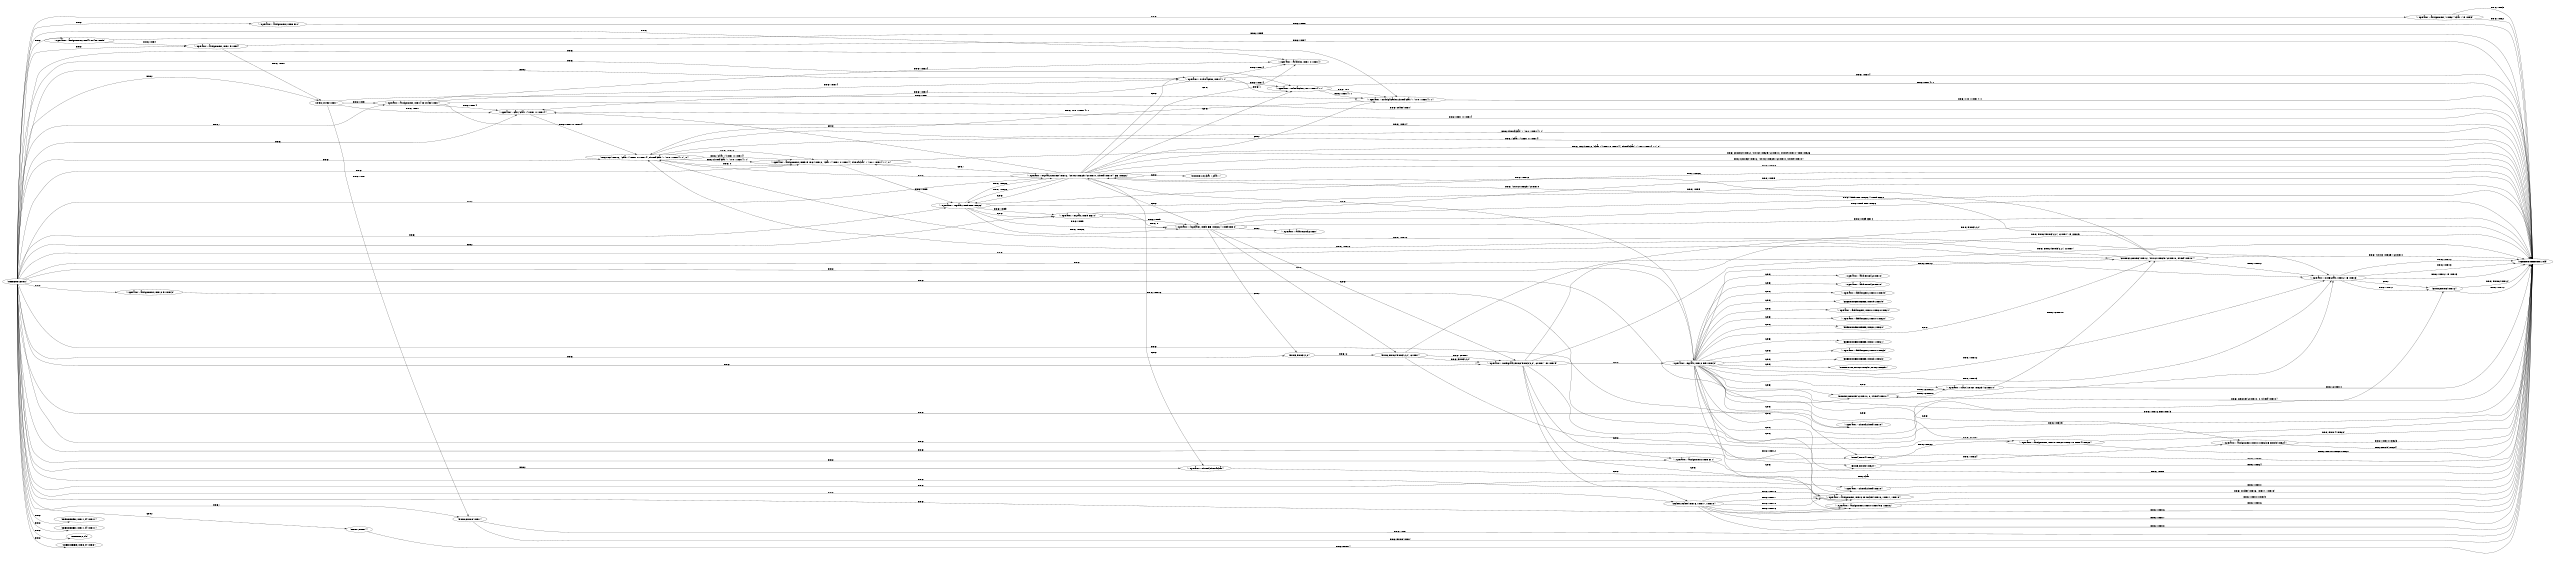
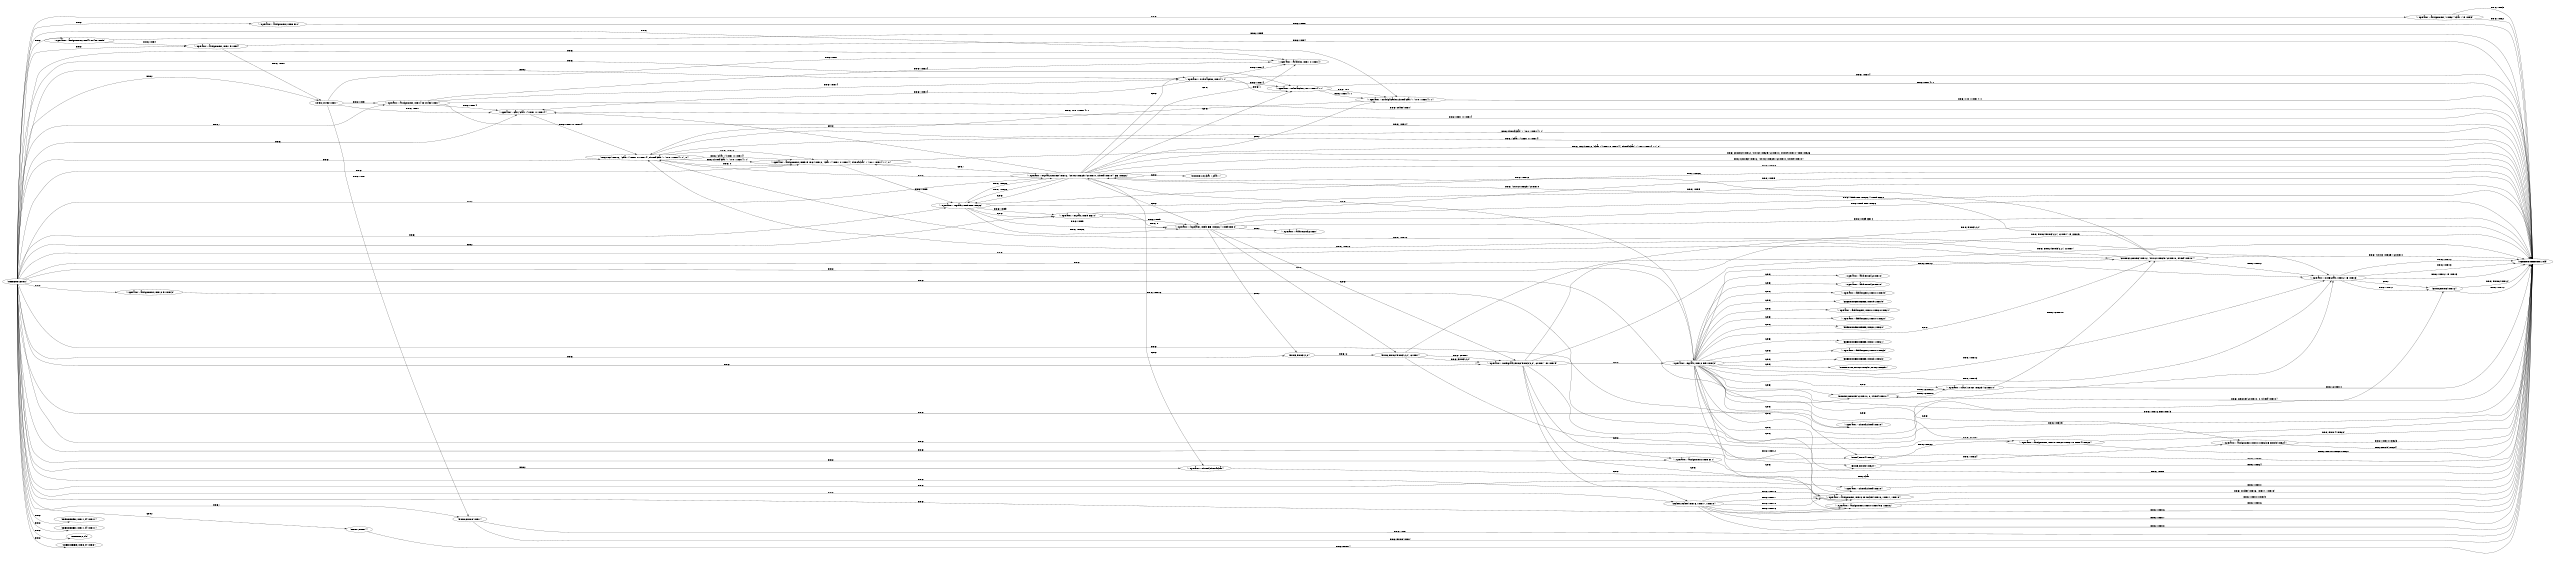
edge "(strlen,strlen(VAR1))" -> "(<operator>.multiplication,sizeof(char) * (100 - VAR14 - 1))": now "(strlen,strlen(VAR1))" -> "(<operator>.addition,VAR1 + VAR14)"
